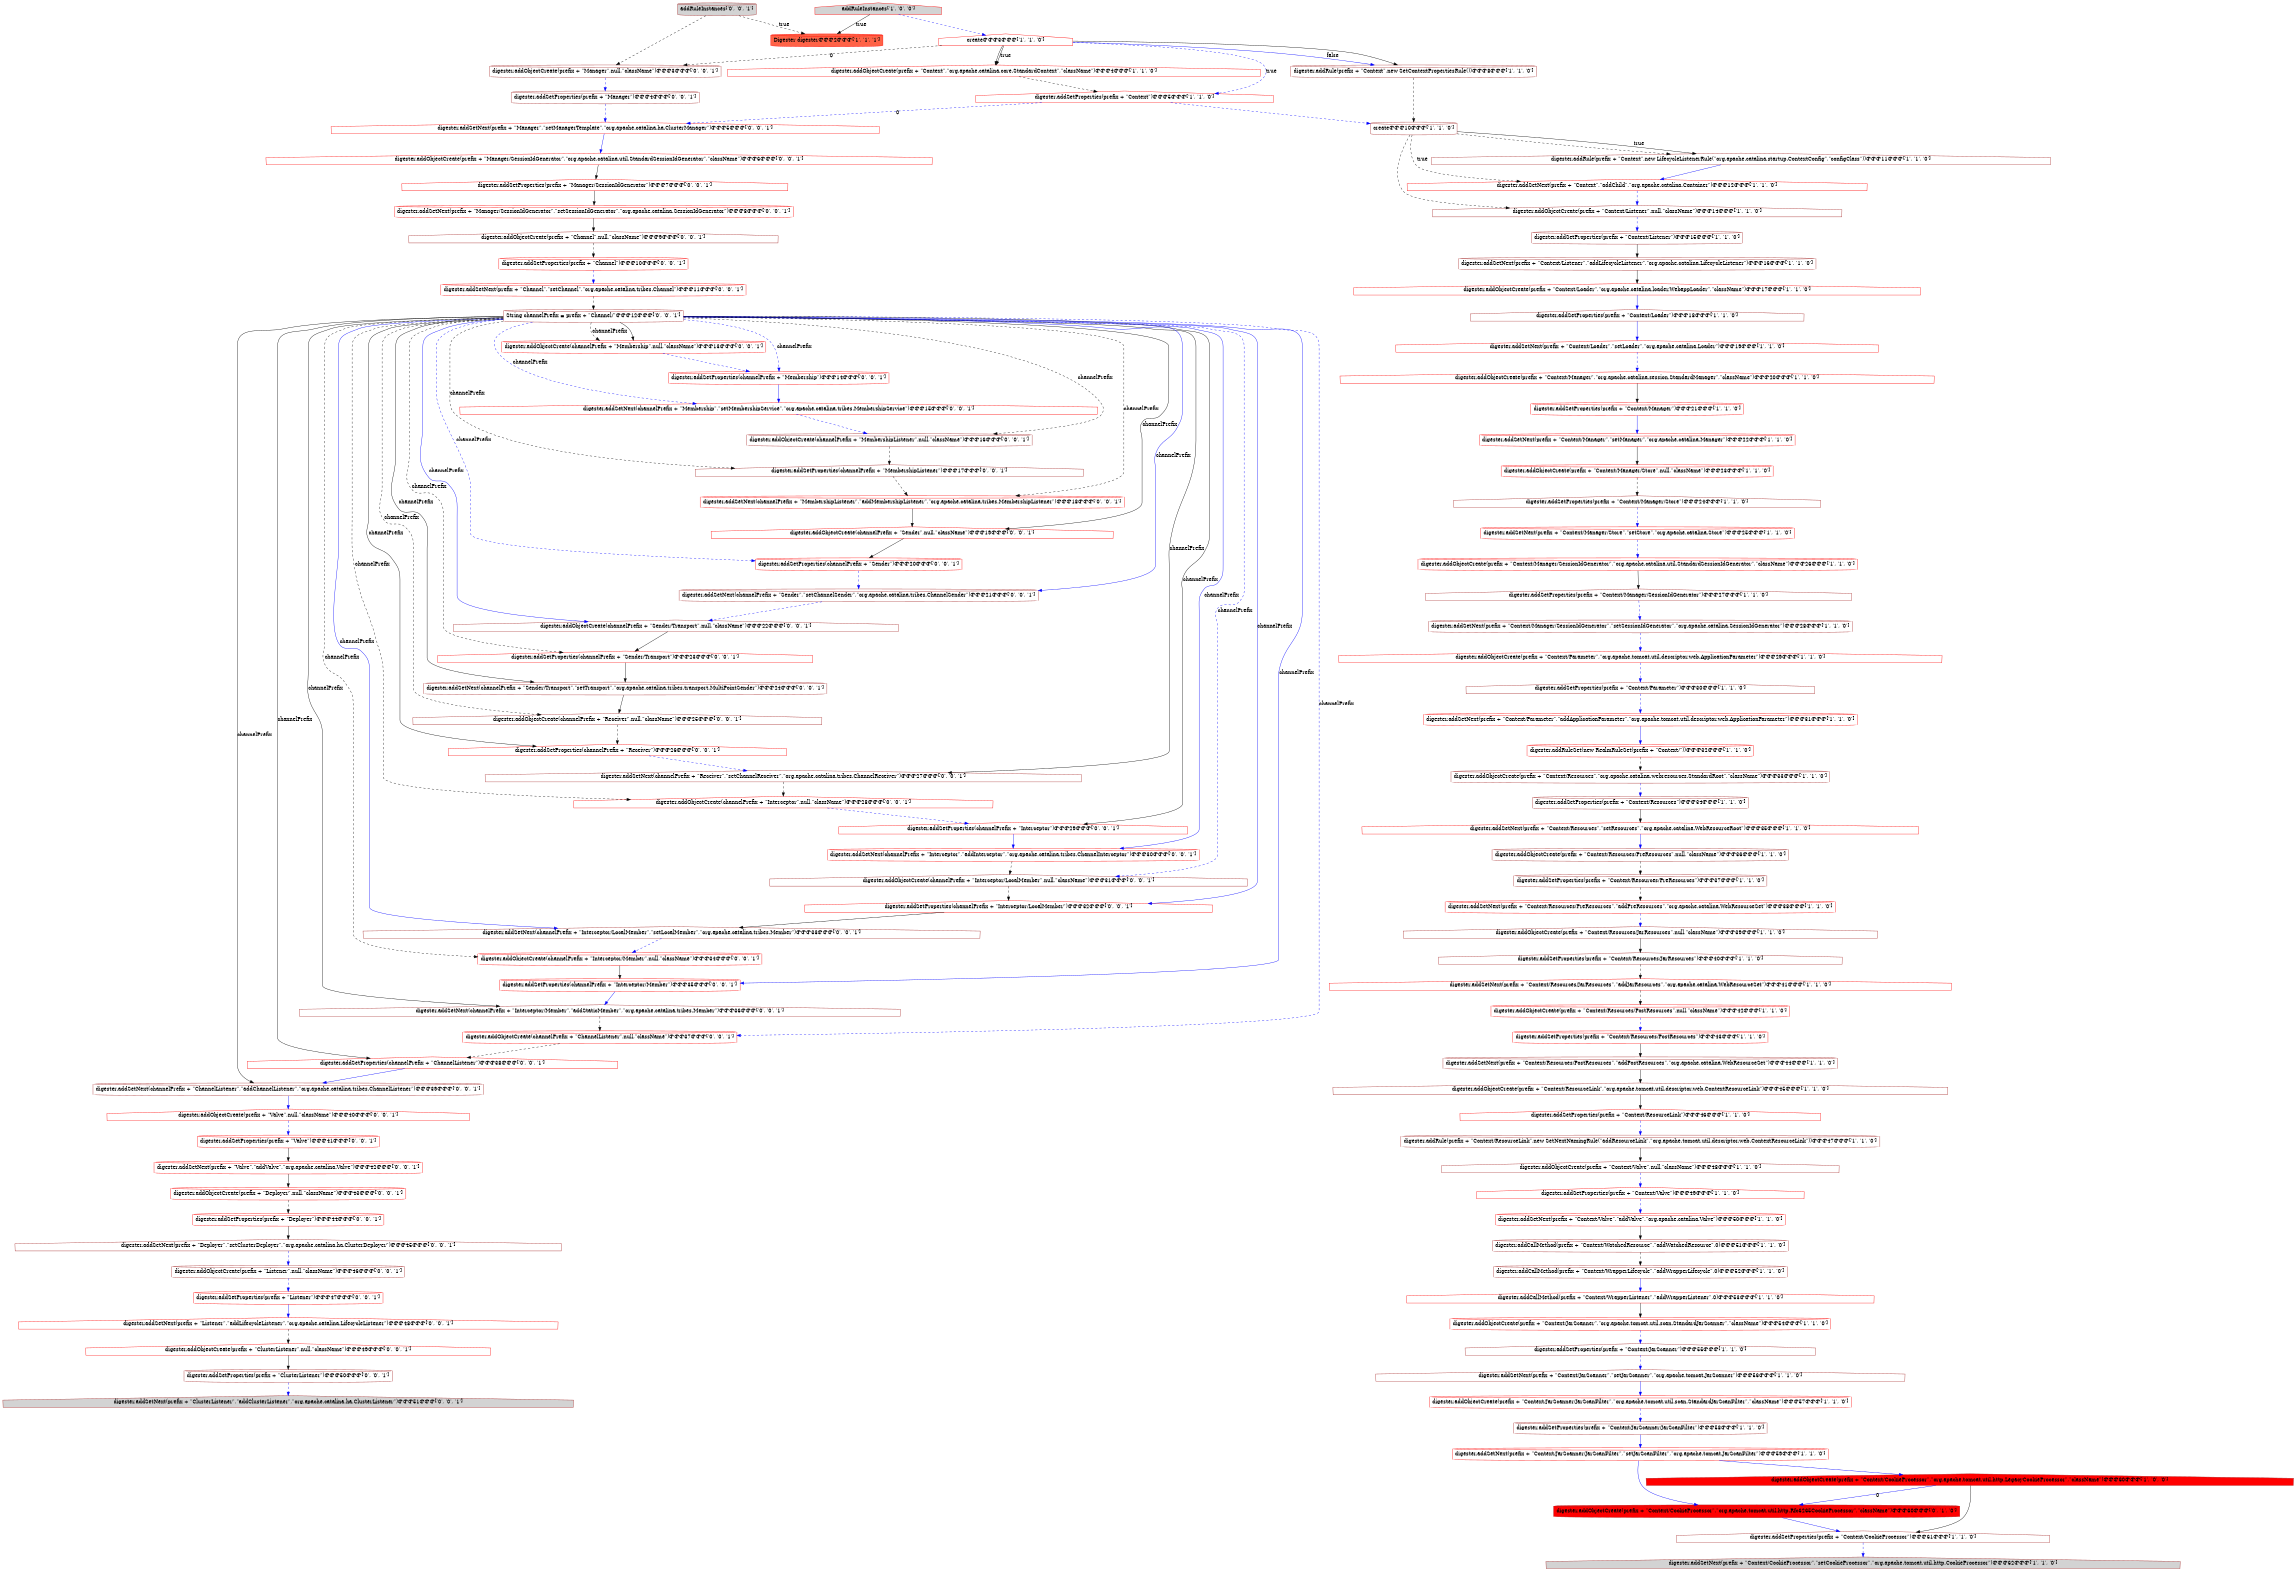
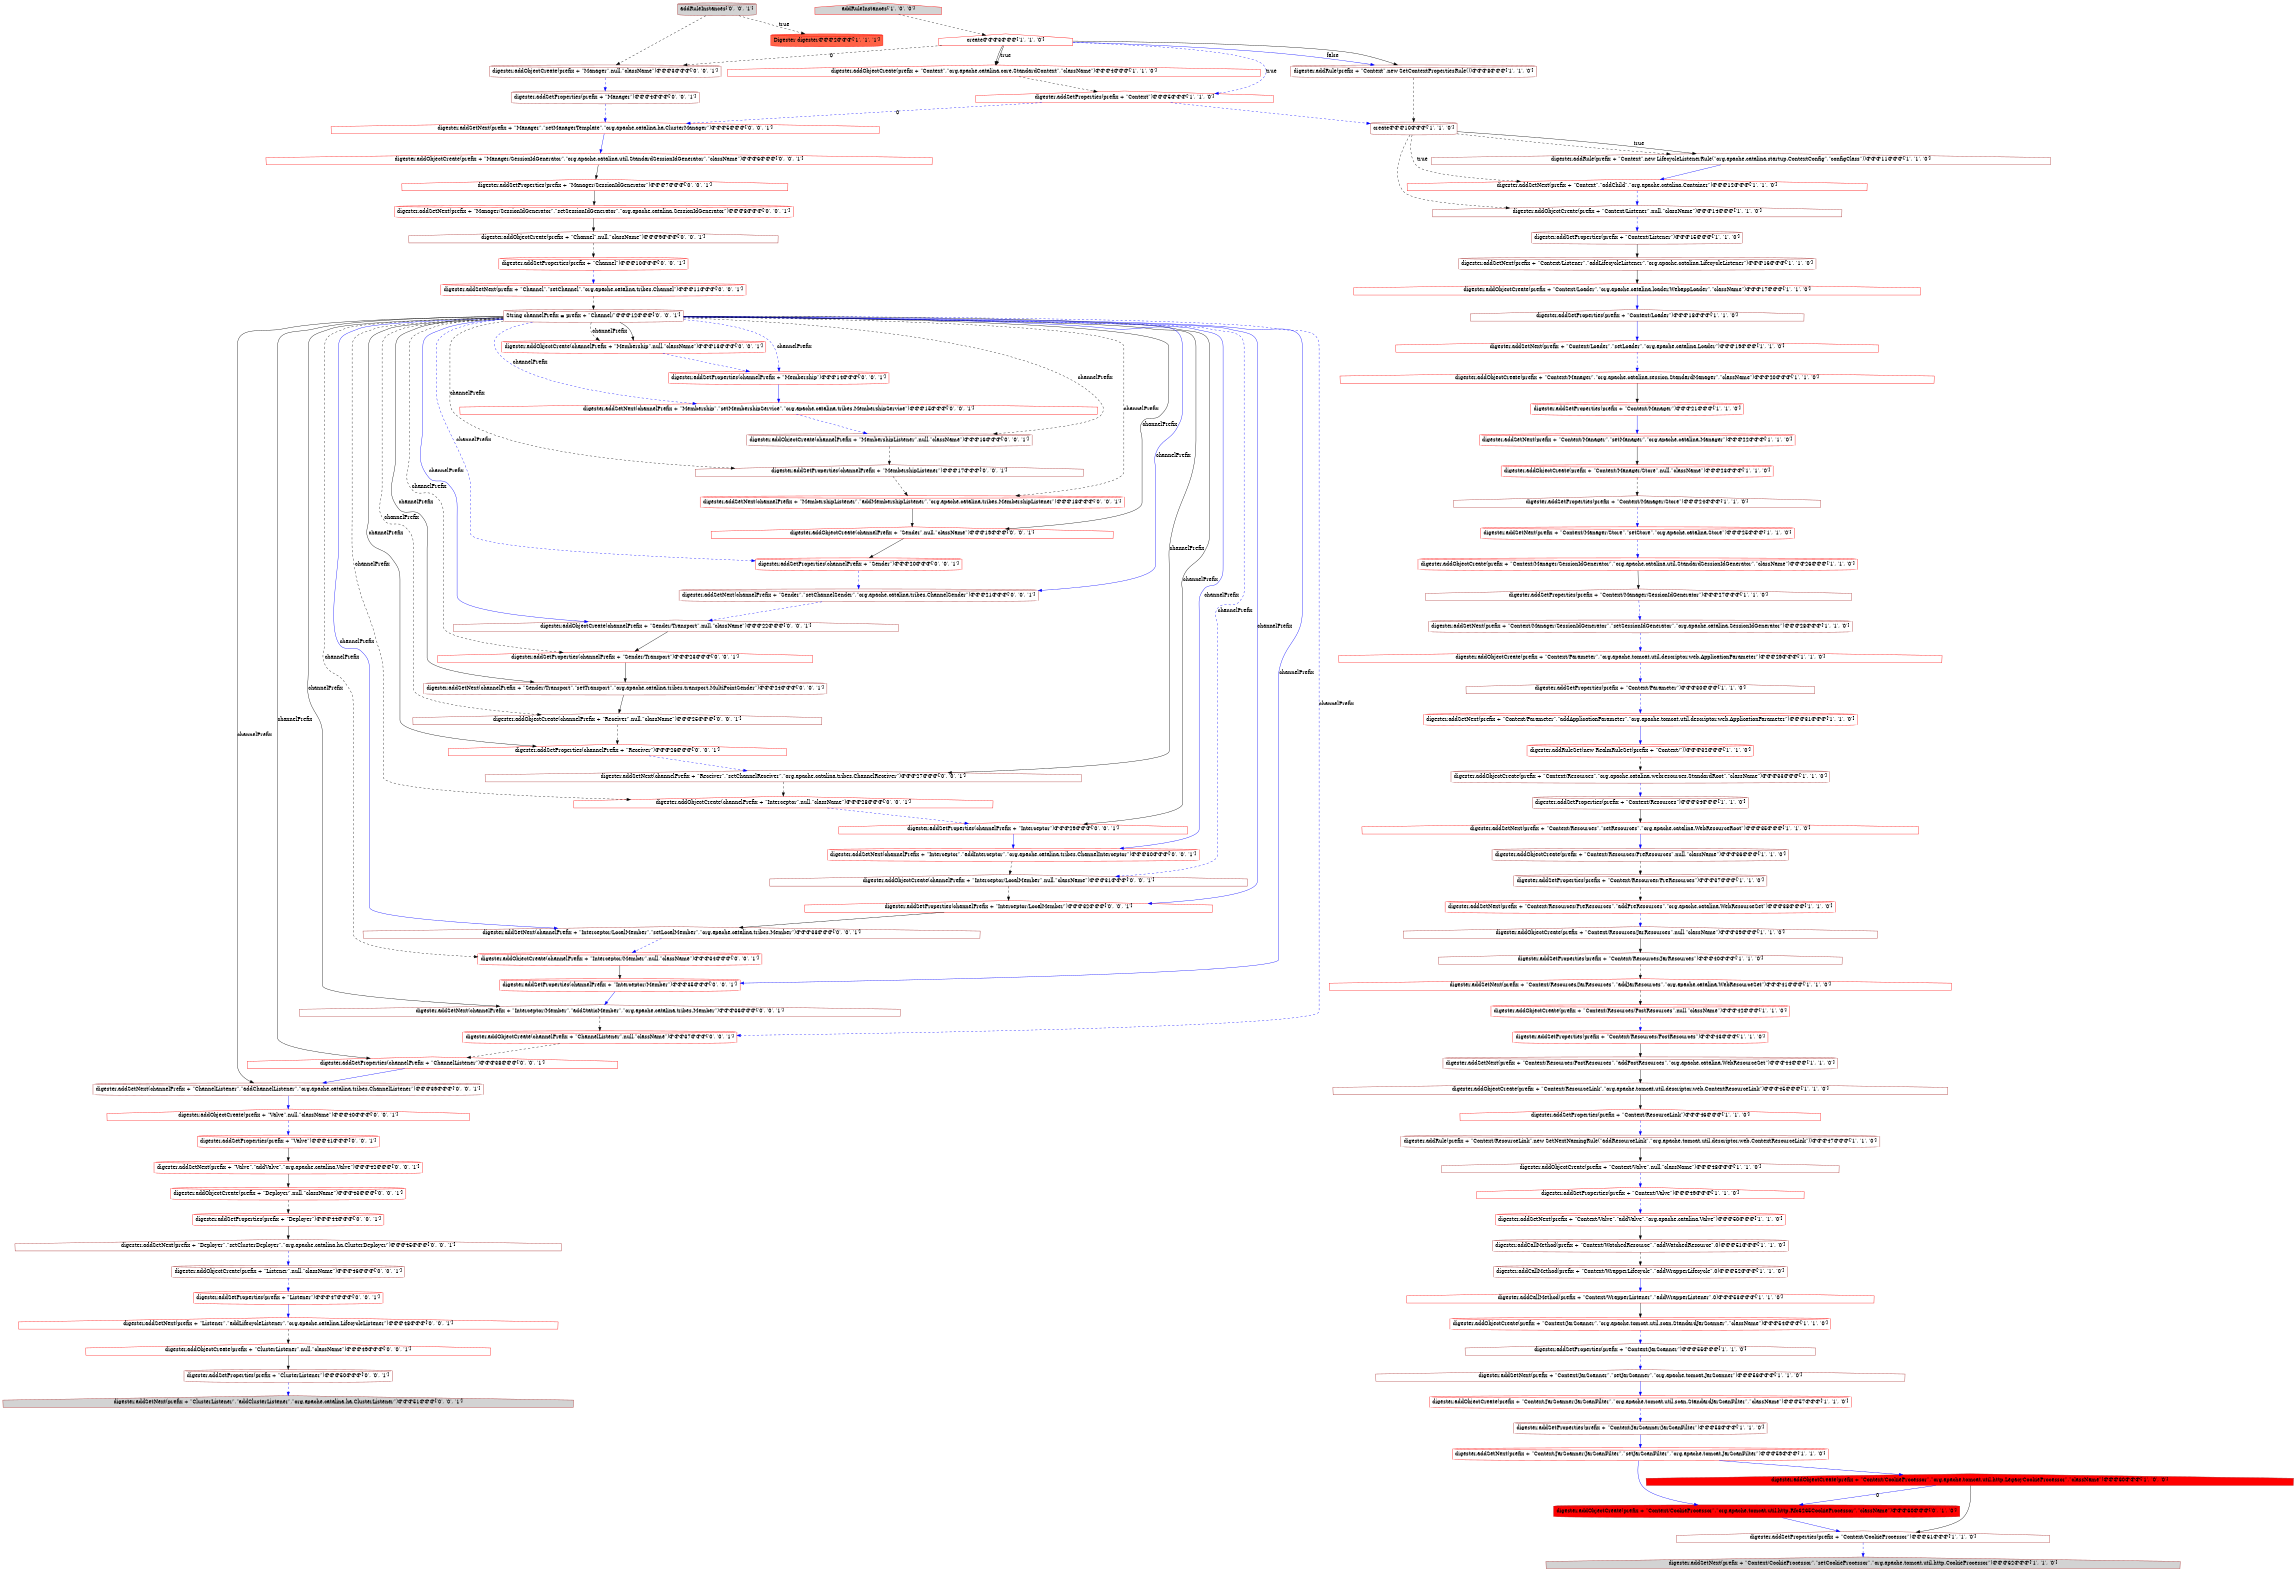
edge "addRuleInstances['1', '0', '0']" -> "Digester digester@@@2@@@['1', '1', '1']": removed, label "true"
edge "addRuleInstances['1', '0', '0']" -> "create@@@3@@@['1', '1', '0']": color blue -> black
